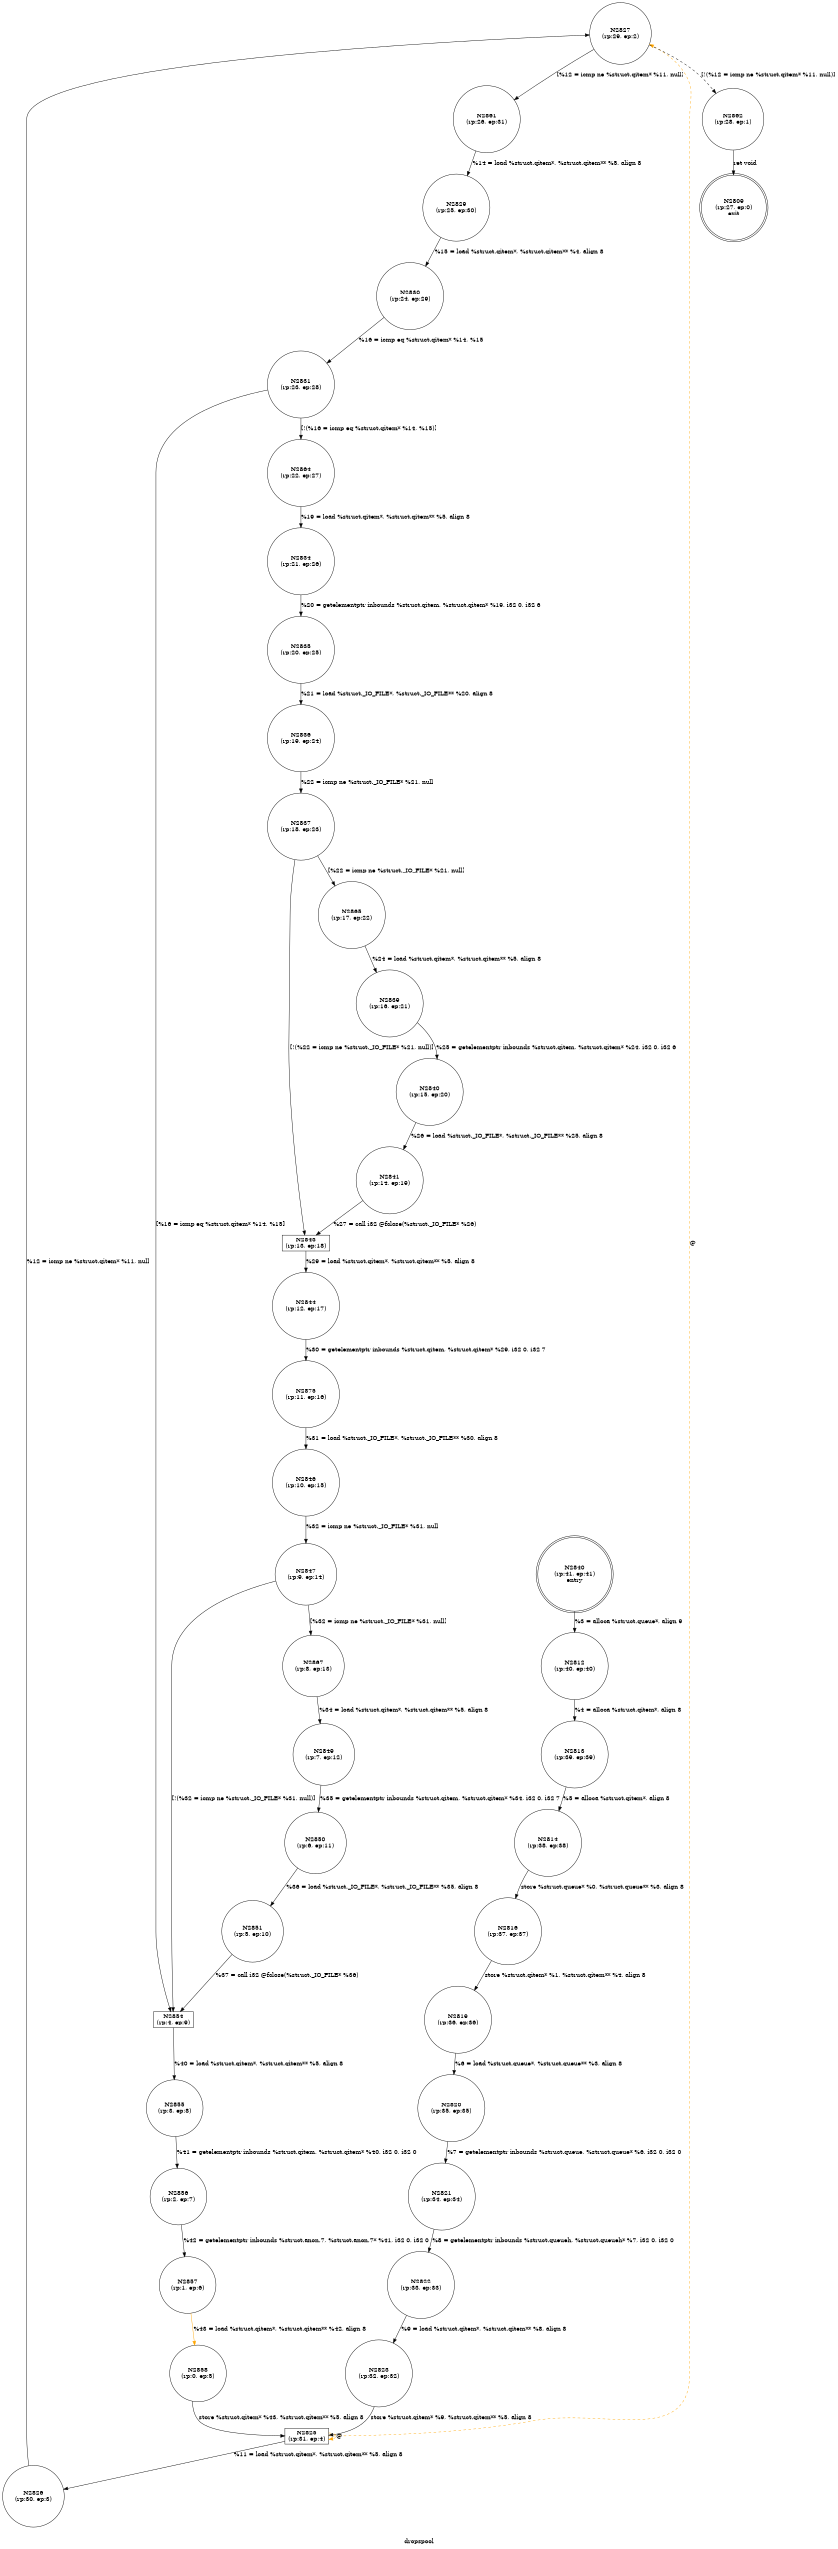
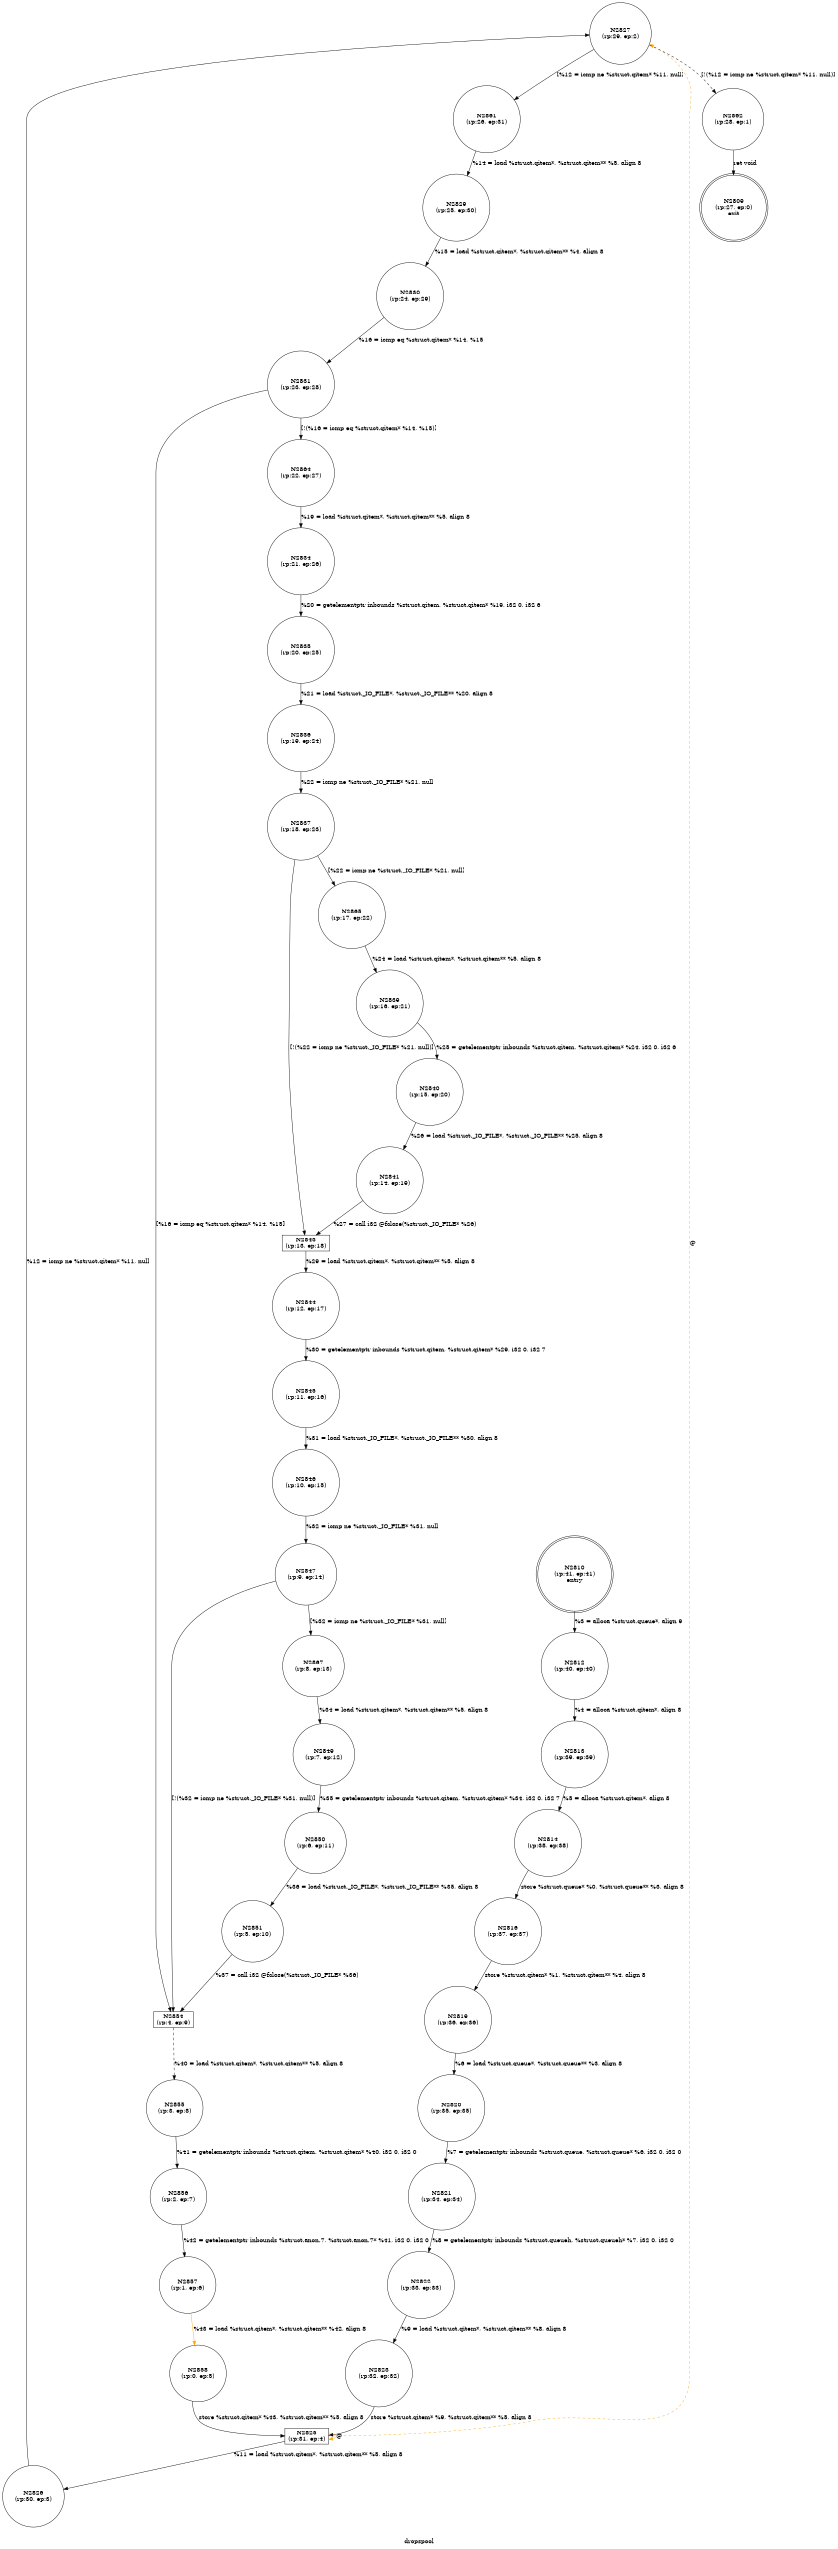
node "N2875 (rp:11, ep:16)": label "N2875 (rp:11, ep:16)" -> "N2845 (rp:11, ep:16)"
node "N2840 (rp:41, ep:41) entry": label "N2840 (rp:41, ep:41) entry" -> "N2810 (rp:41, ep:41) entry"
edge "N2854 (rp:4, ep:9)" -> "N2855 (rp:3, ep:8)": style solid -> dashed
